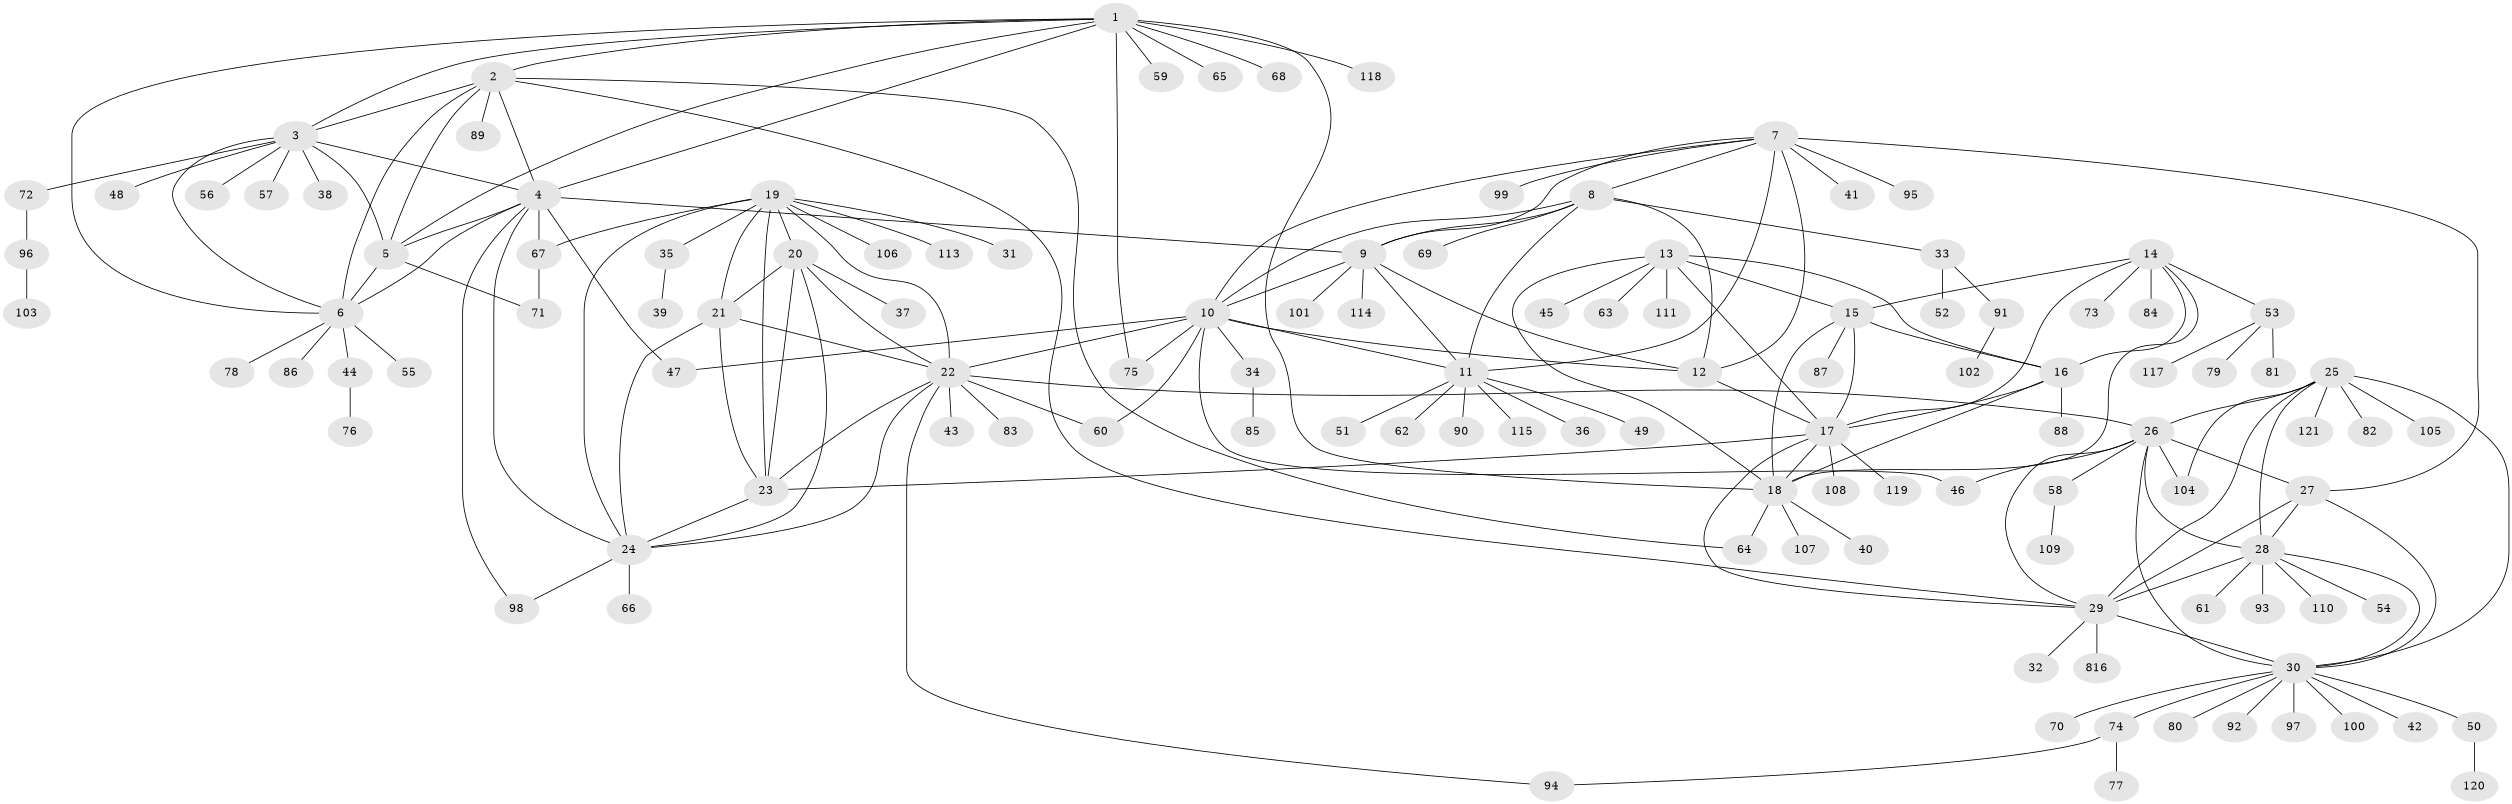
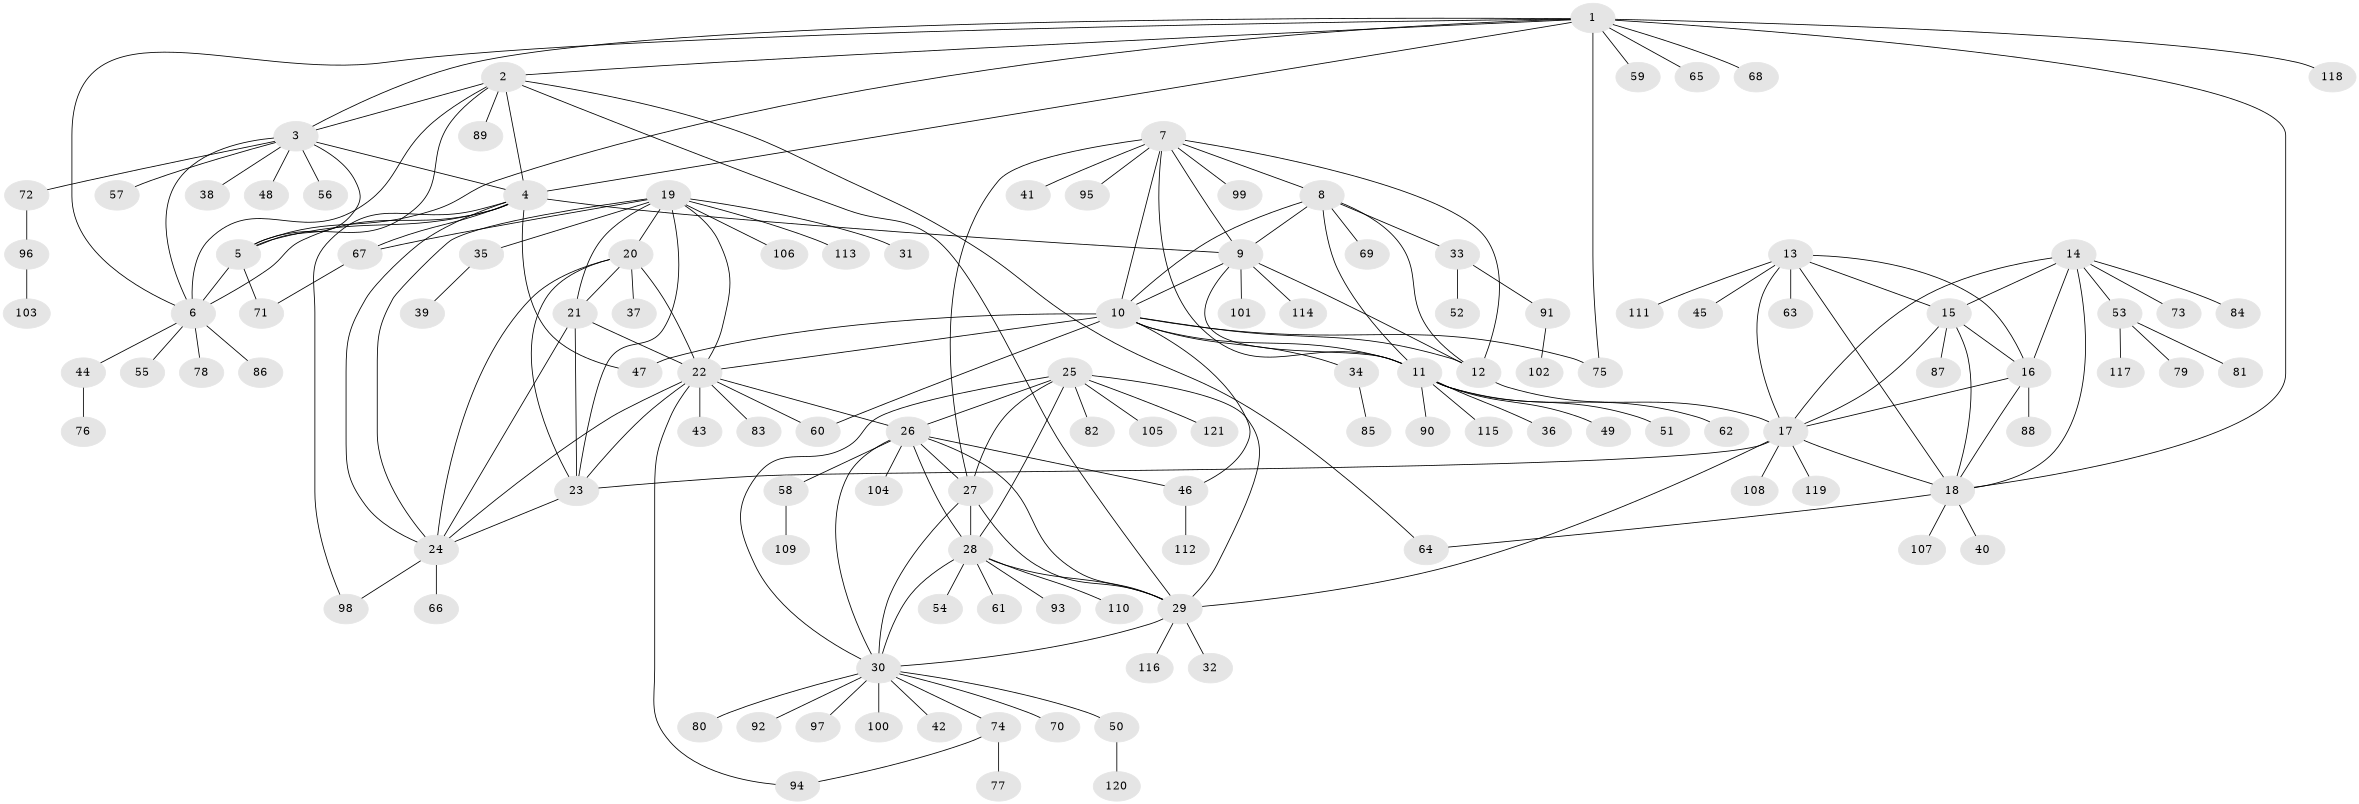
edge "25" -- "104": now "25" -- "27"
node "112": added
node "816": label "816" -> "116"
